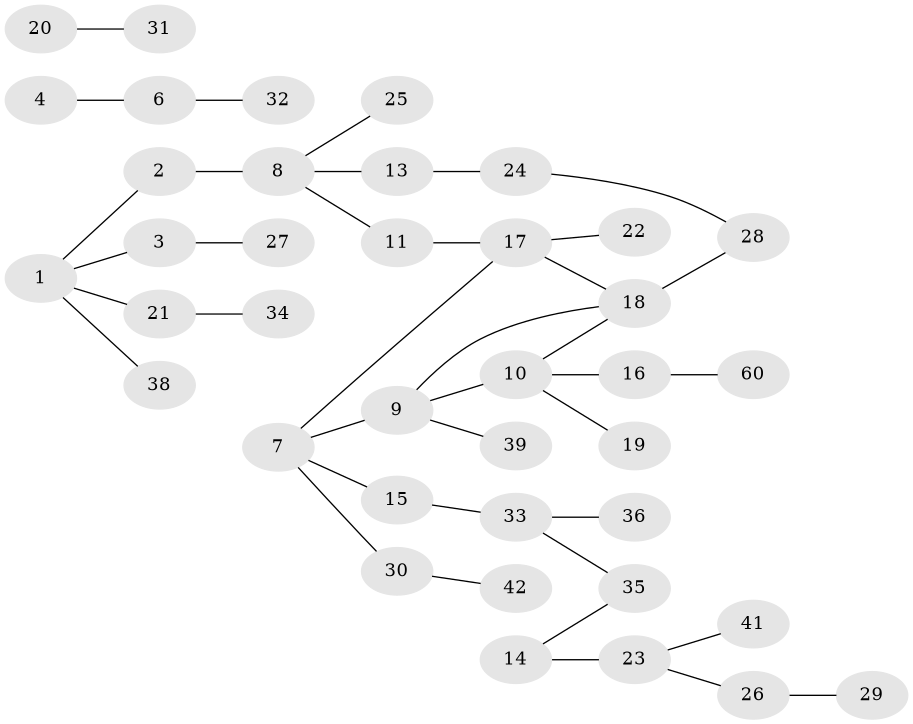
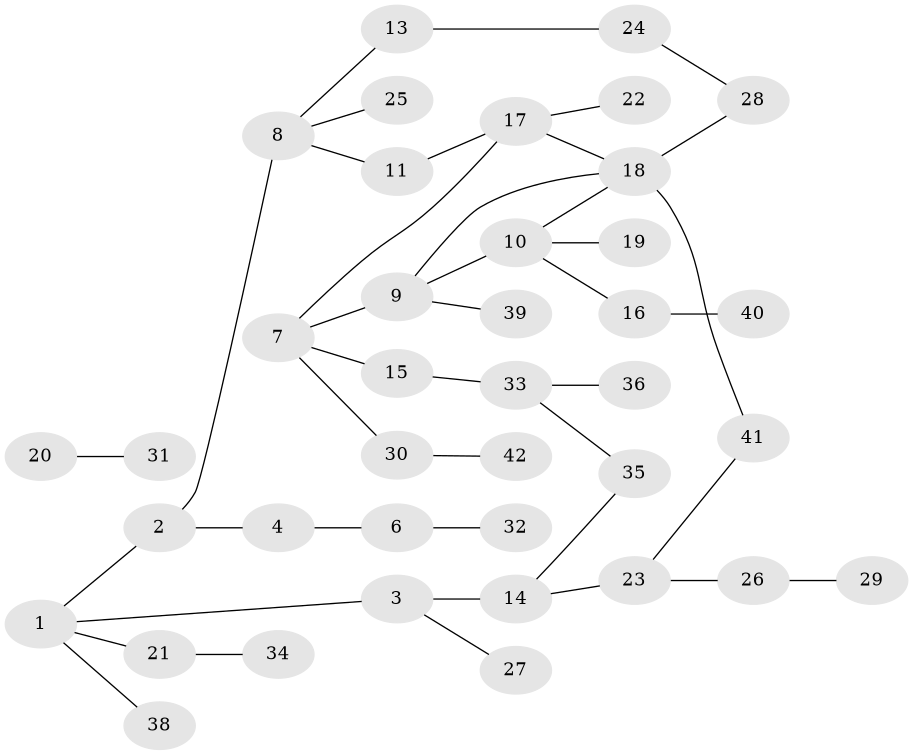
edge "18" -- "41": added
node "60": label "60" -> "40"
edge "2" -- "4": added
edge "3" -- "14": added
